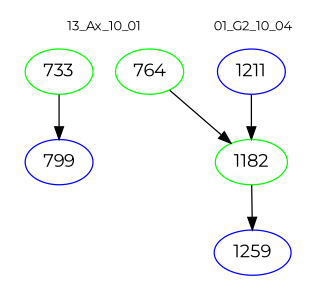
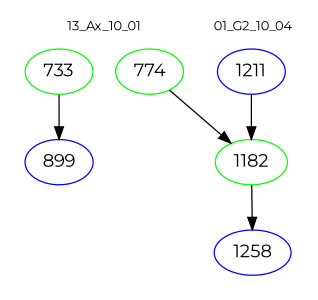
node "764": label "764" -> "774"
node "799": label "799" -> "899"
node "1259": label "1259" -> "1258"
